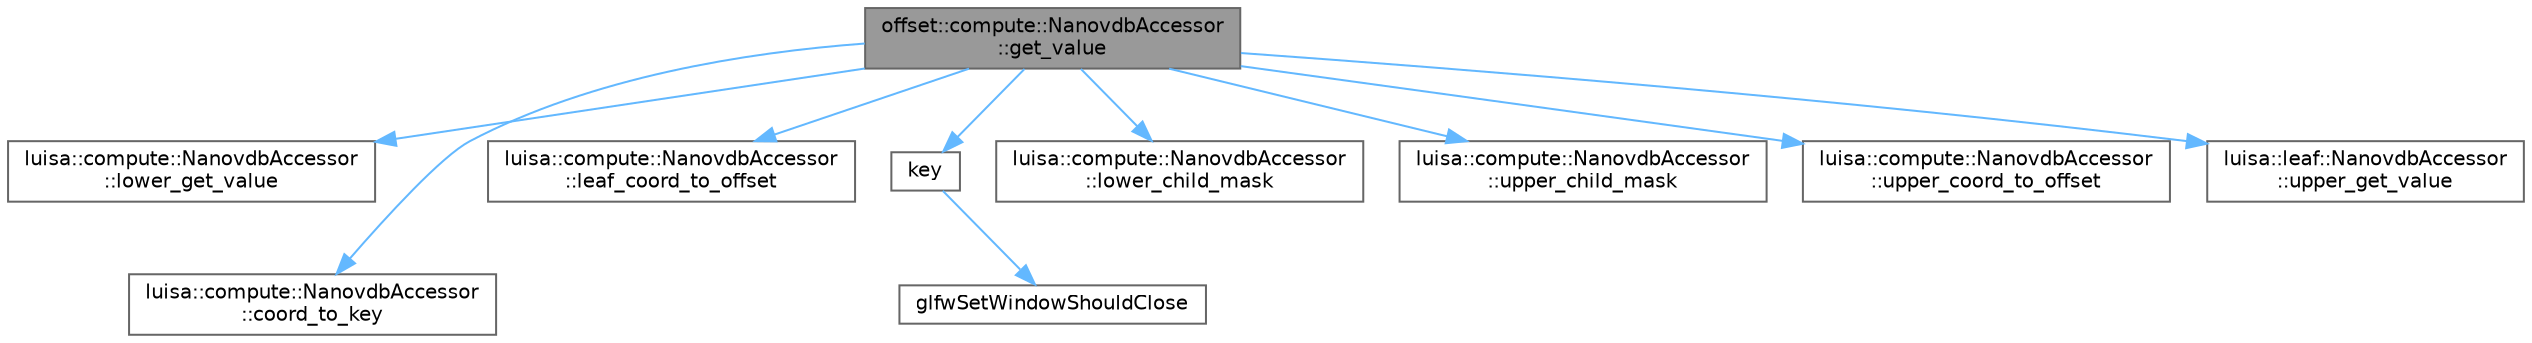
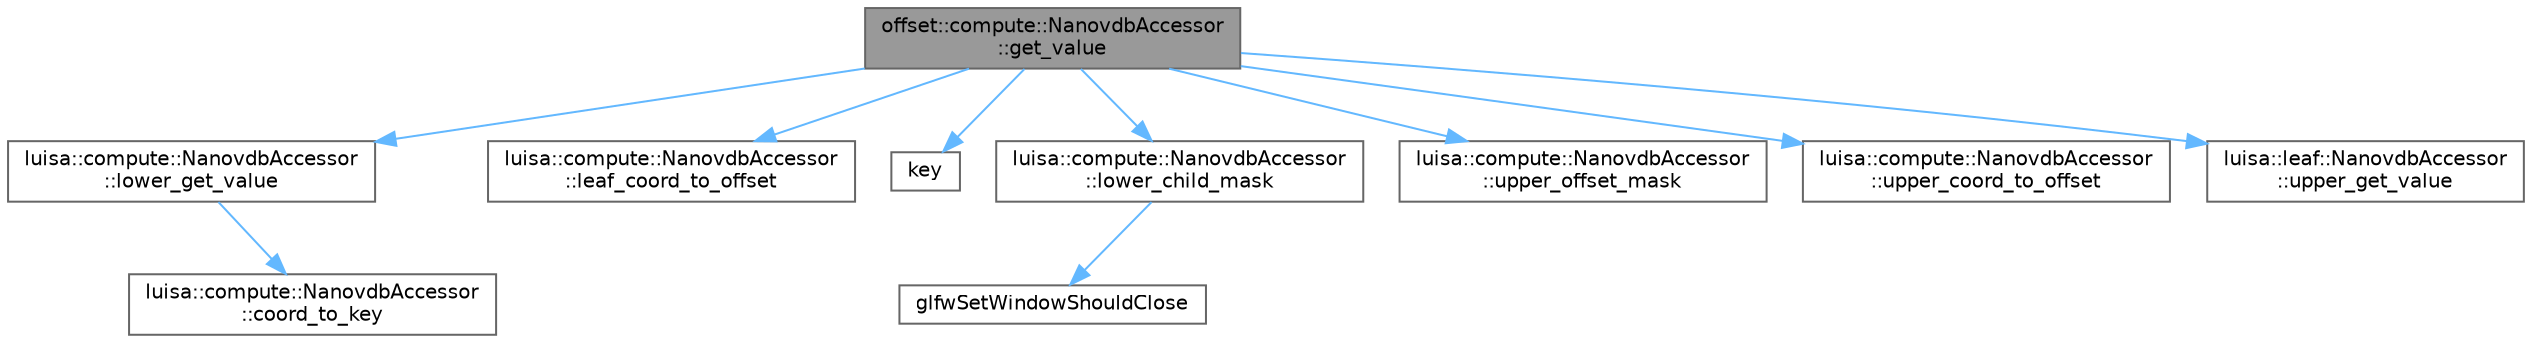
edge "offset::compute::NanovdbAccessor ::get_value" -> "luisa::compute::NanovdbAccessor ::coord_to_key": now "luisa::compute::NanovdbAccessor ::lower_get_value" -> "luisa::compute::NanovdbAccessor ::coord_to_key"
node "luisa::compute::NanovdbAccessor ::upper_child_mask": label "luisa::compute::NanovdbAccessor ::upper_child_mask" -> "luisa::compute::NanovdbAccessor ::upper_offset_mask"
edge "key" -> "glfwSetWindowShouldClose": now "luisa::compute::NanovdbAccessor ::lower_child_mask" -> "glfwSetWindowShouldClose"
